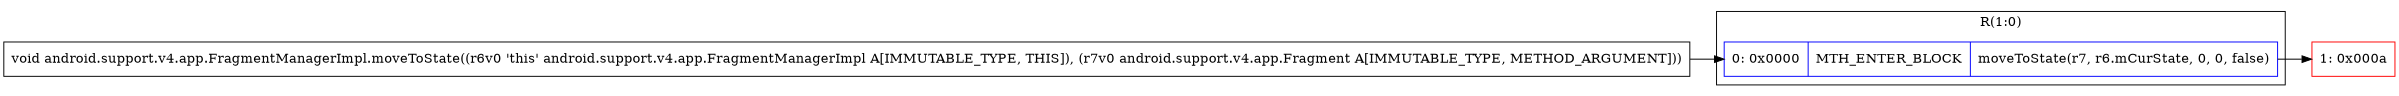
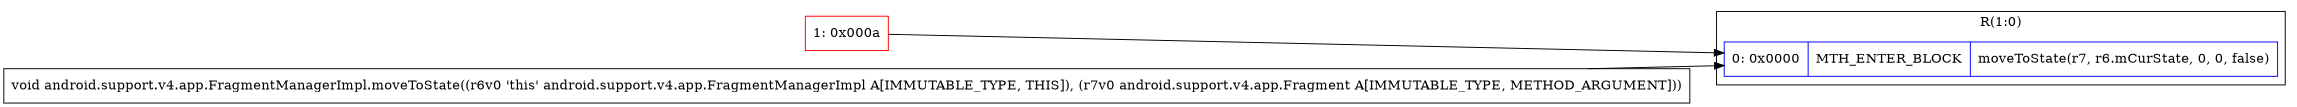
edge "0: 0x0000" -> "1: 0x000a": reversed
